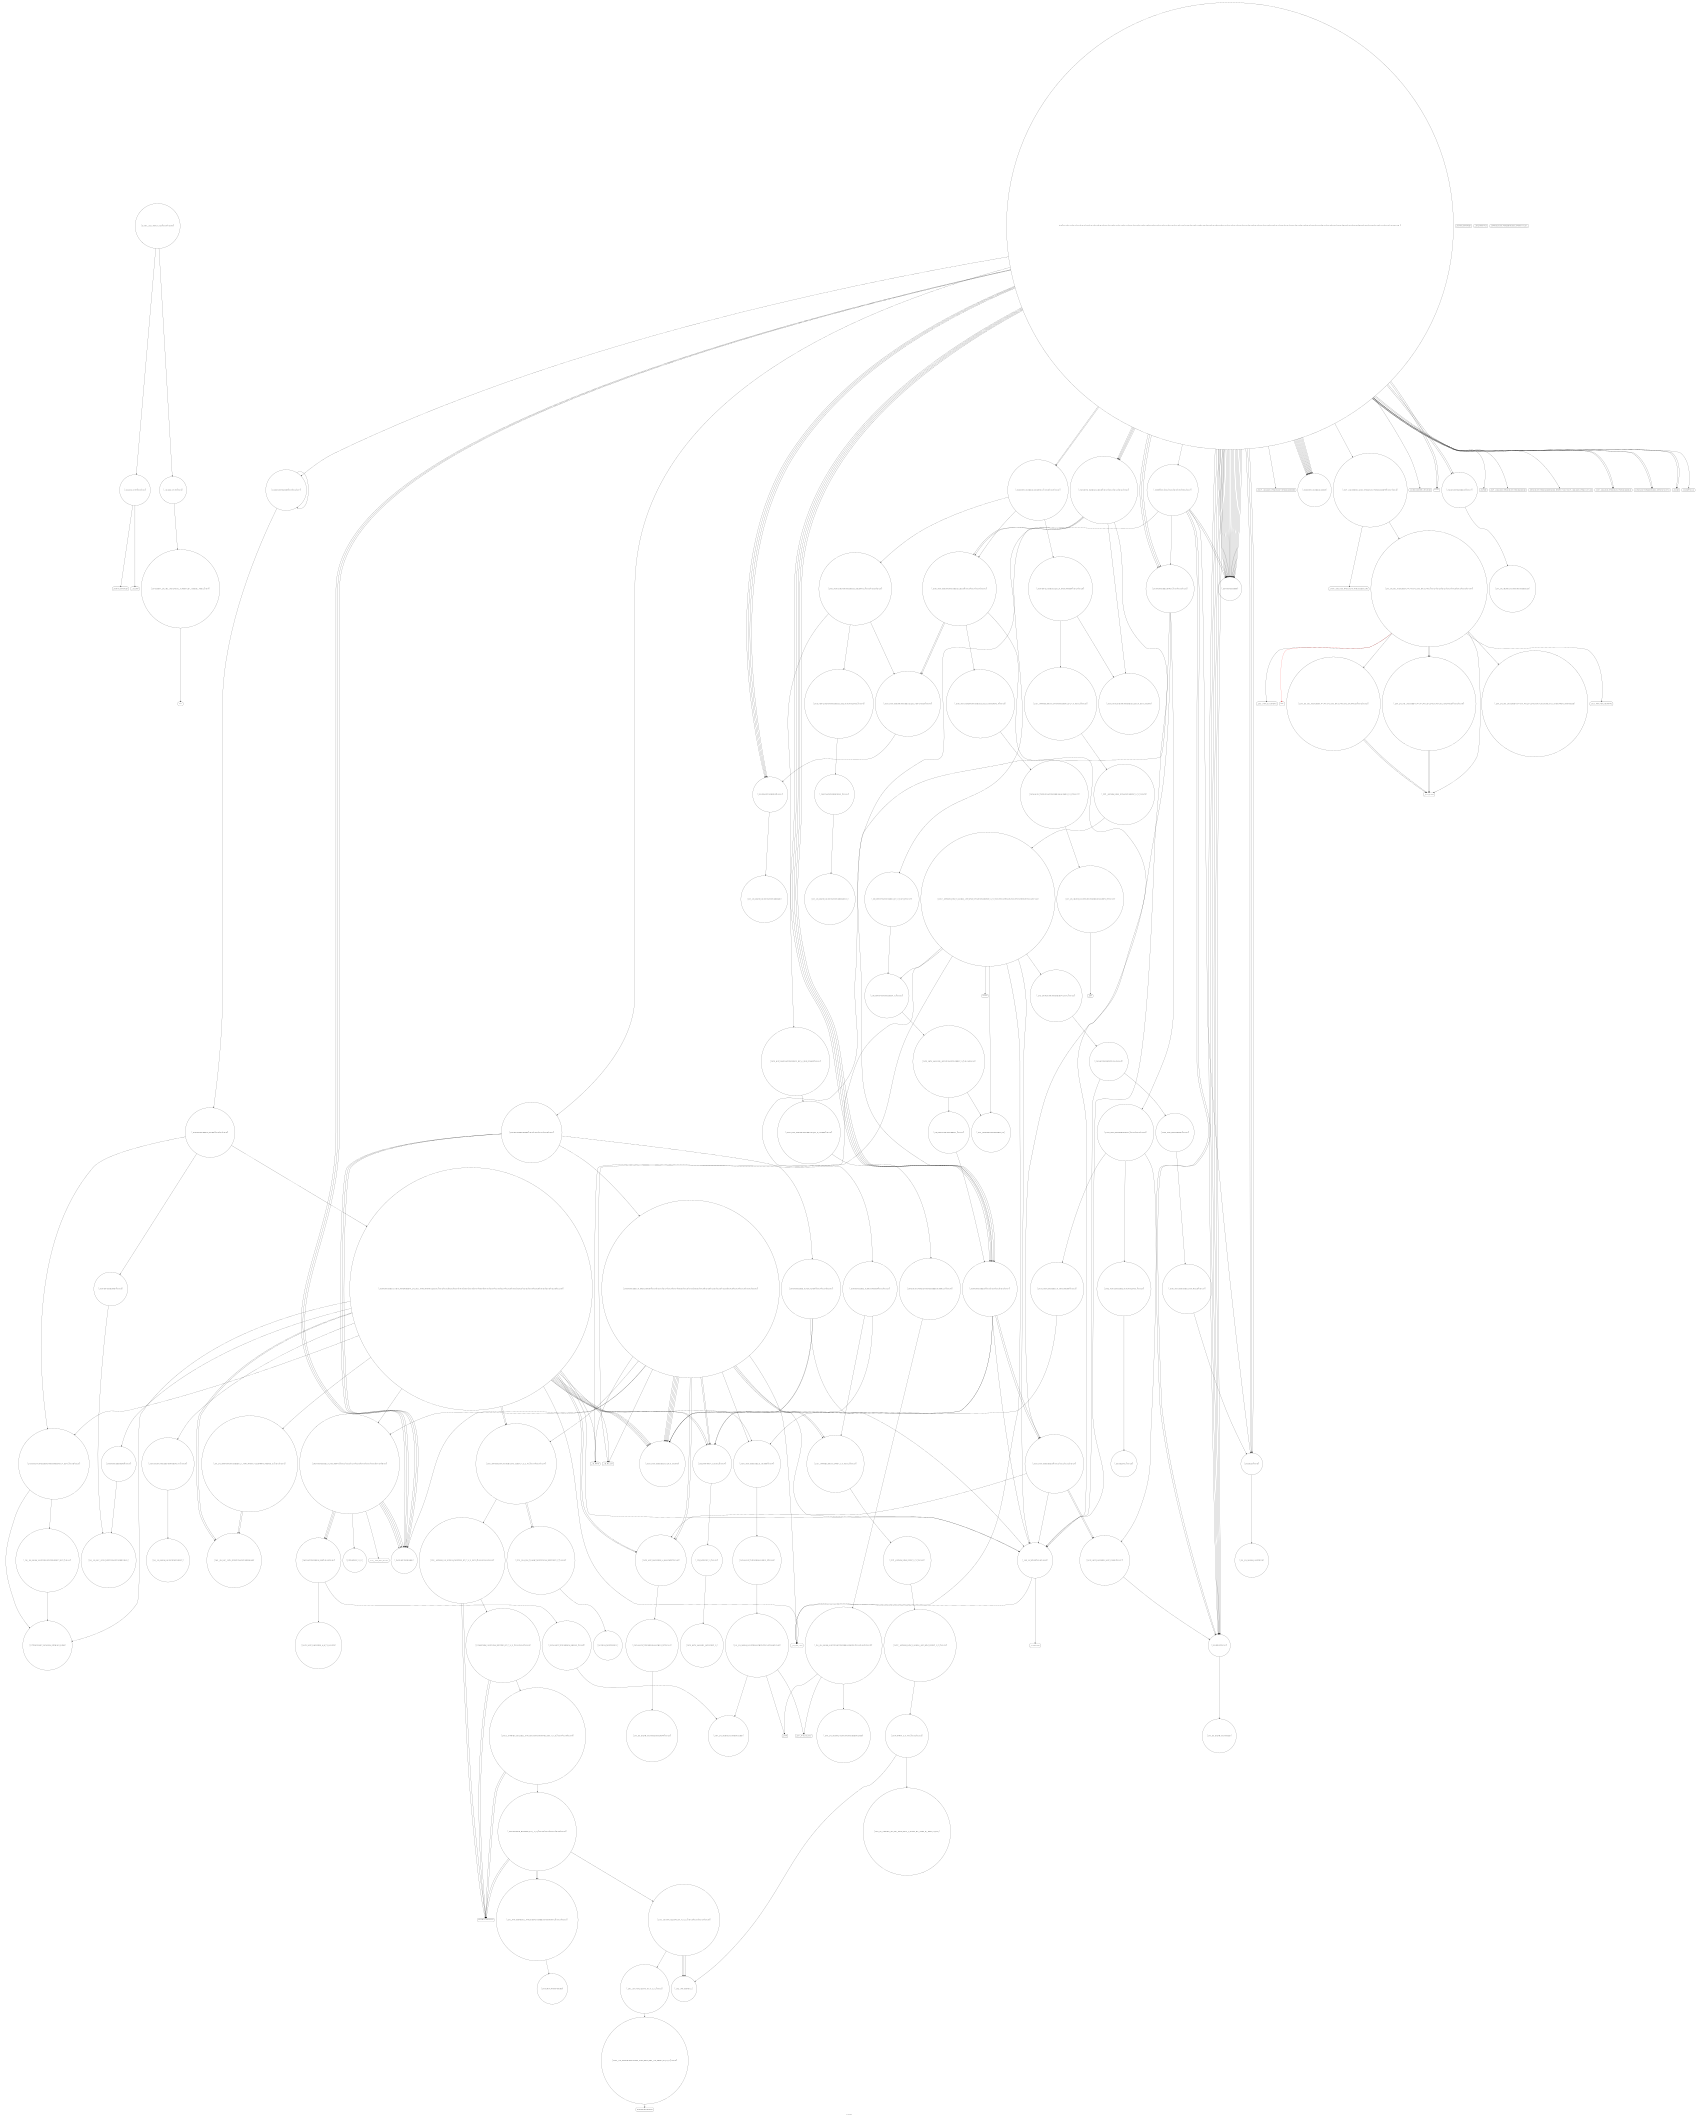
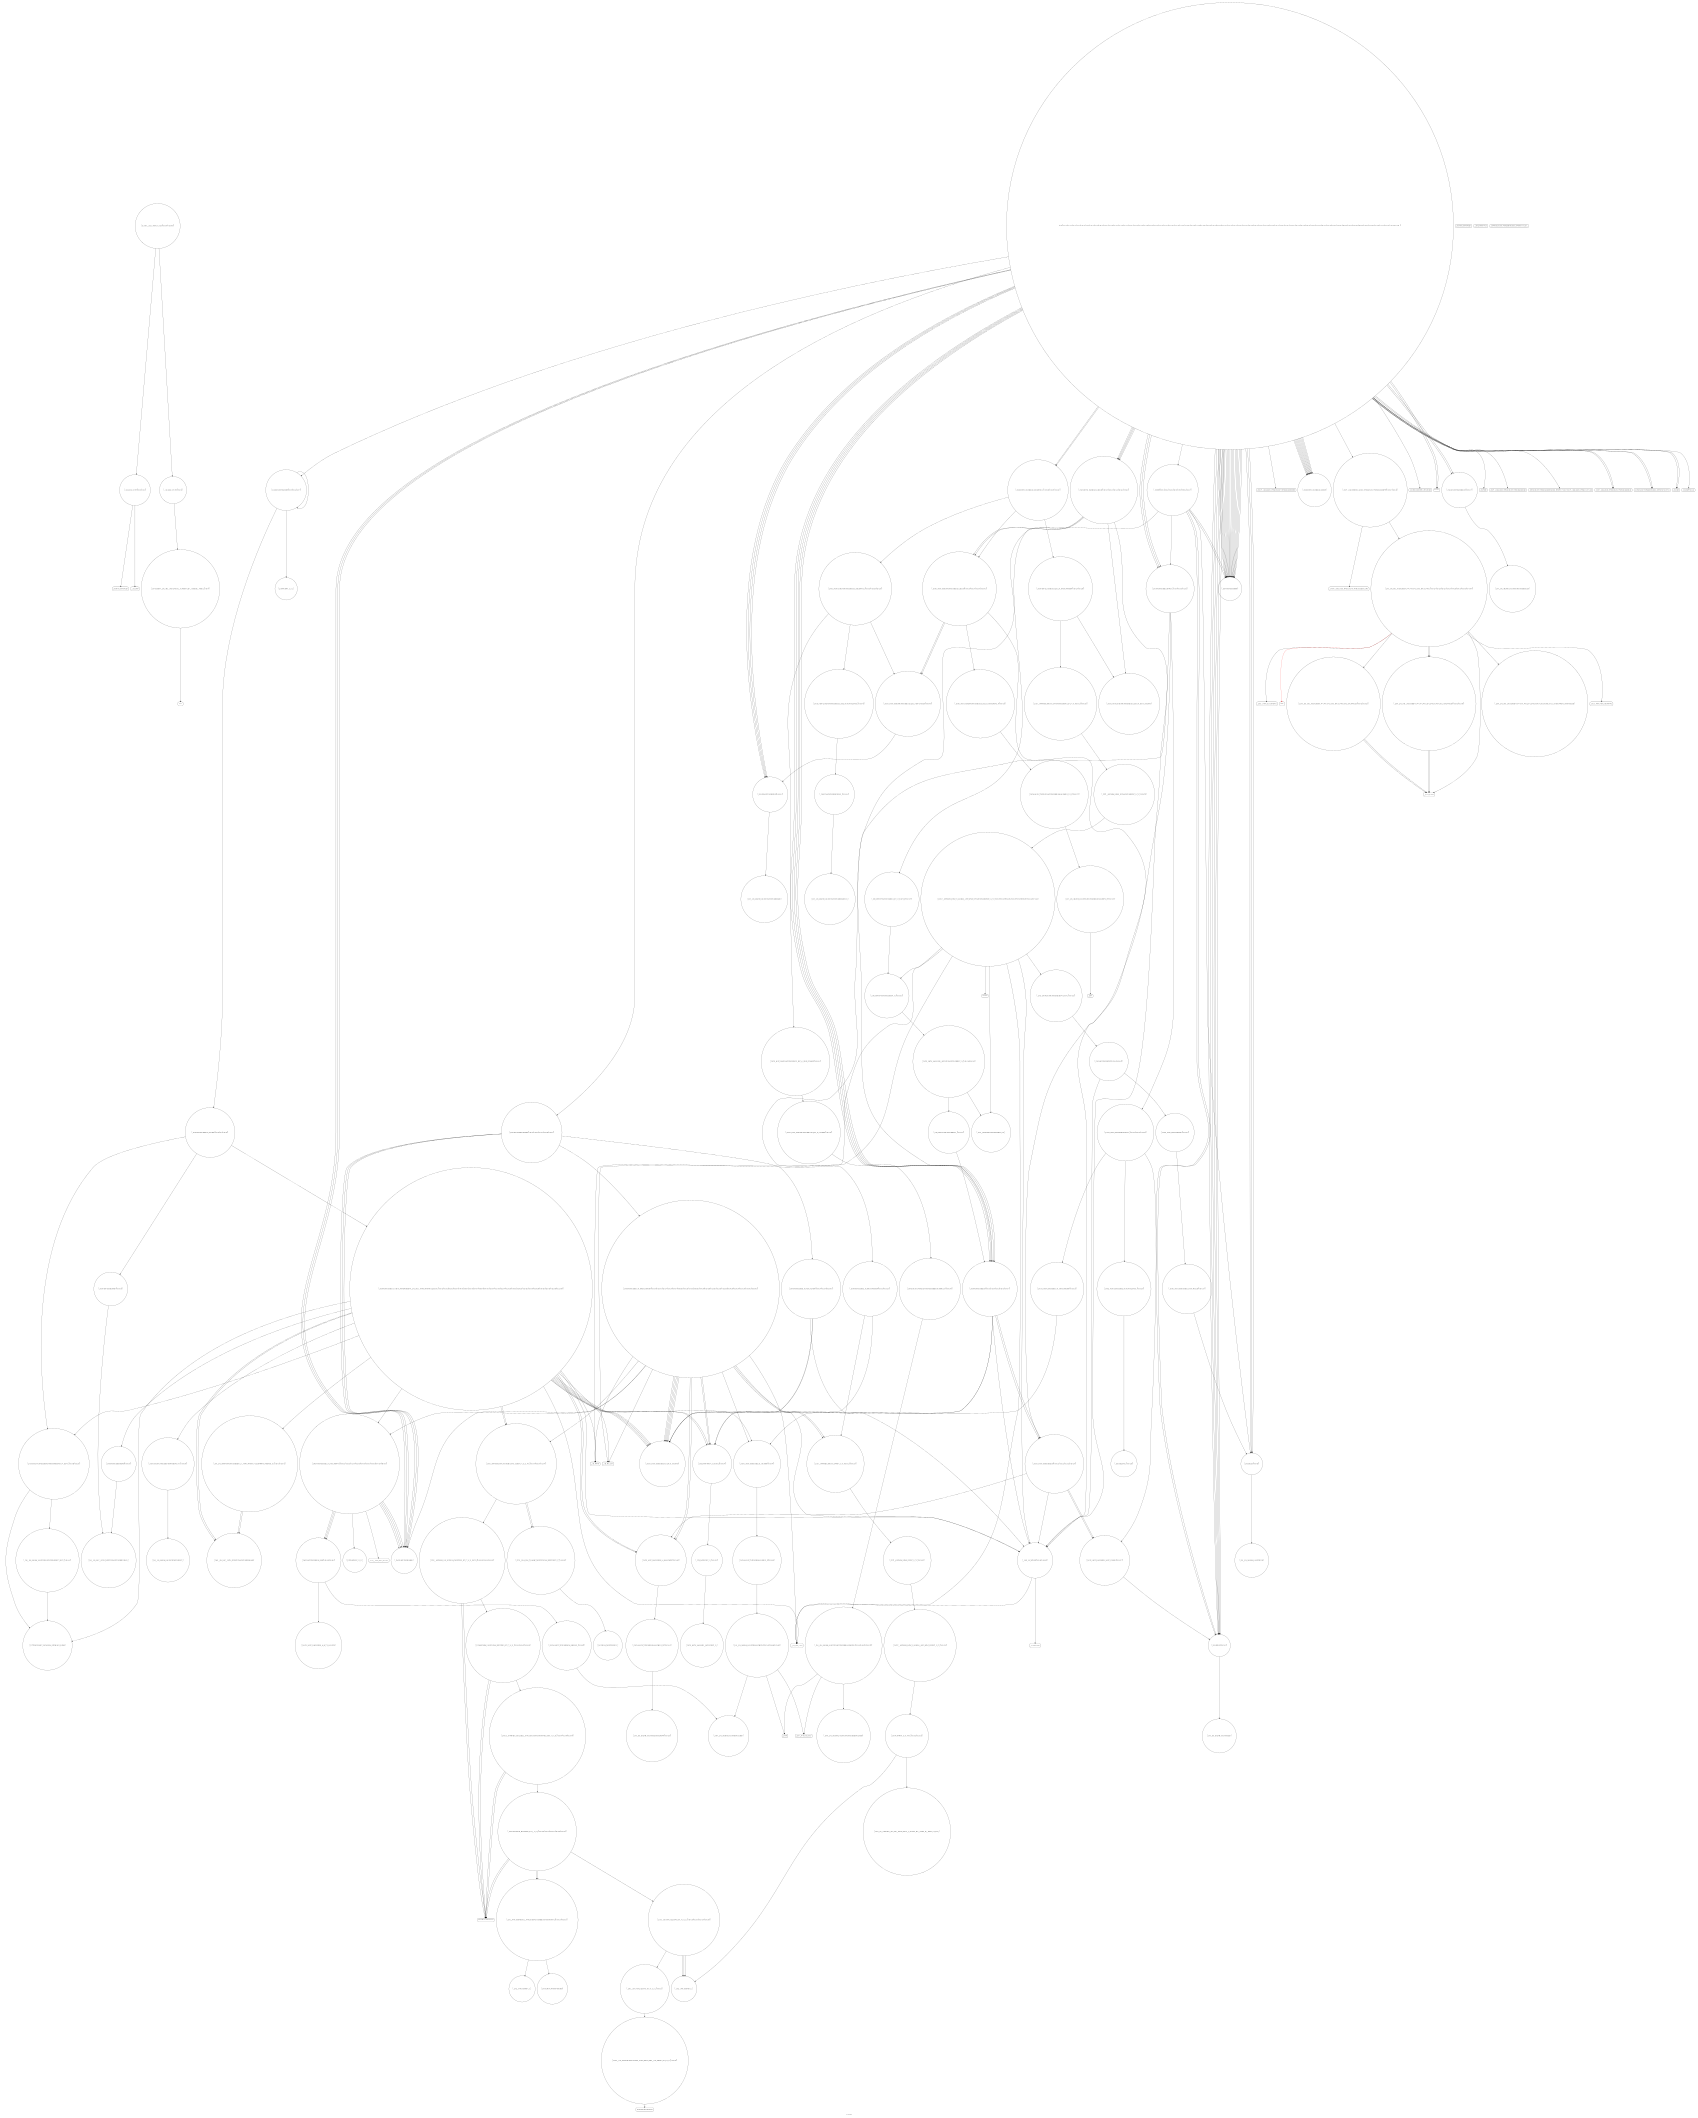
node "{_ZSt3minIiERKT_S2_S2_}": added
node "{_ZSt12__miter_baseIPiET_S1_}": added
